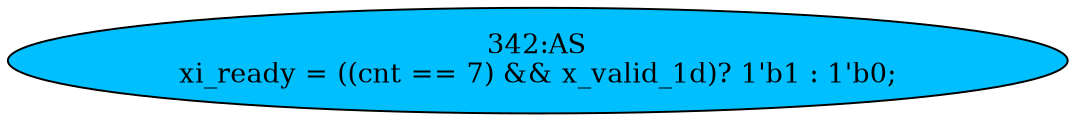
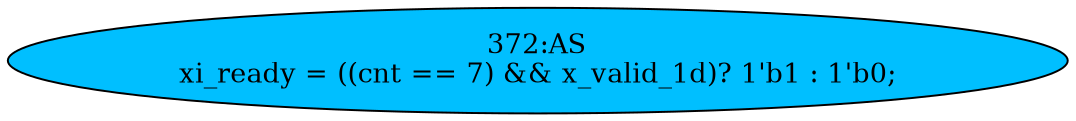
node "342:AS xi_ready = ((cnt == 7) && x_valid_1d)? 1'b1 : 1'b0;": label "342:AS xi_ready = ((cnt == 7) && x_valid_1d)? 1'b1 : 1'b0;" -> "372:AS xi_ready = ((cnt == 7) && x_valid_1d)? 1'b1 : 1'b0;"
